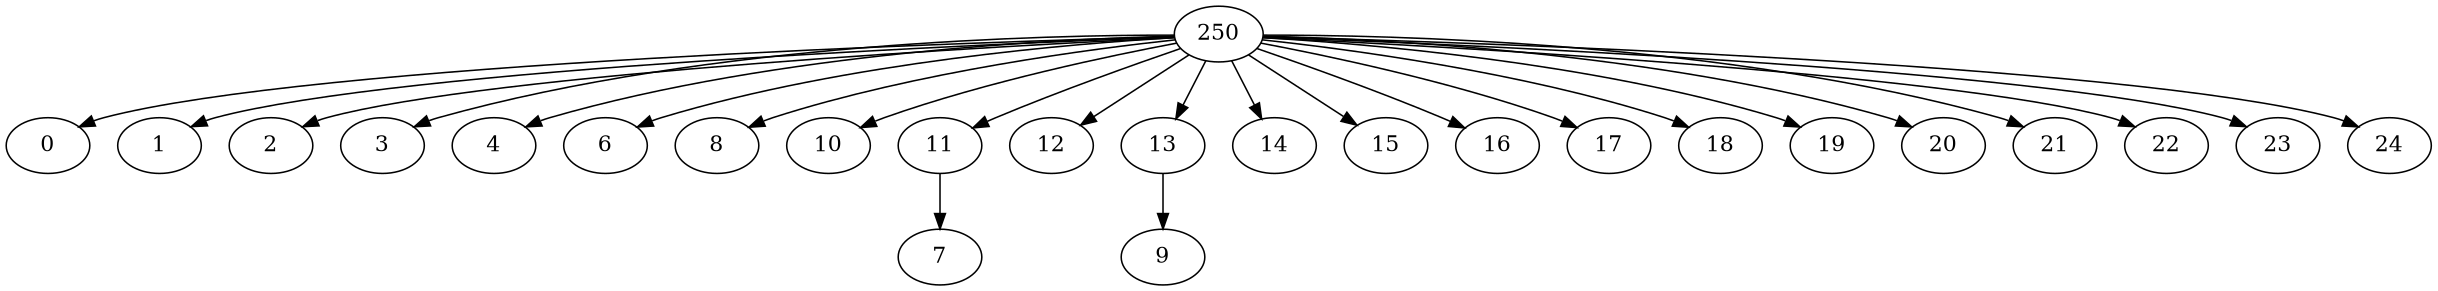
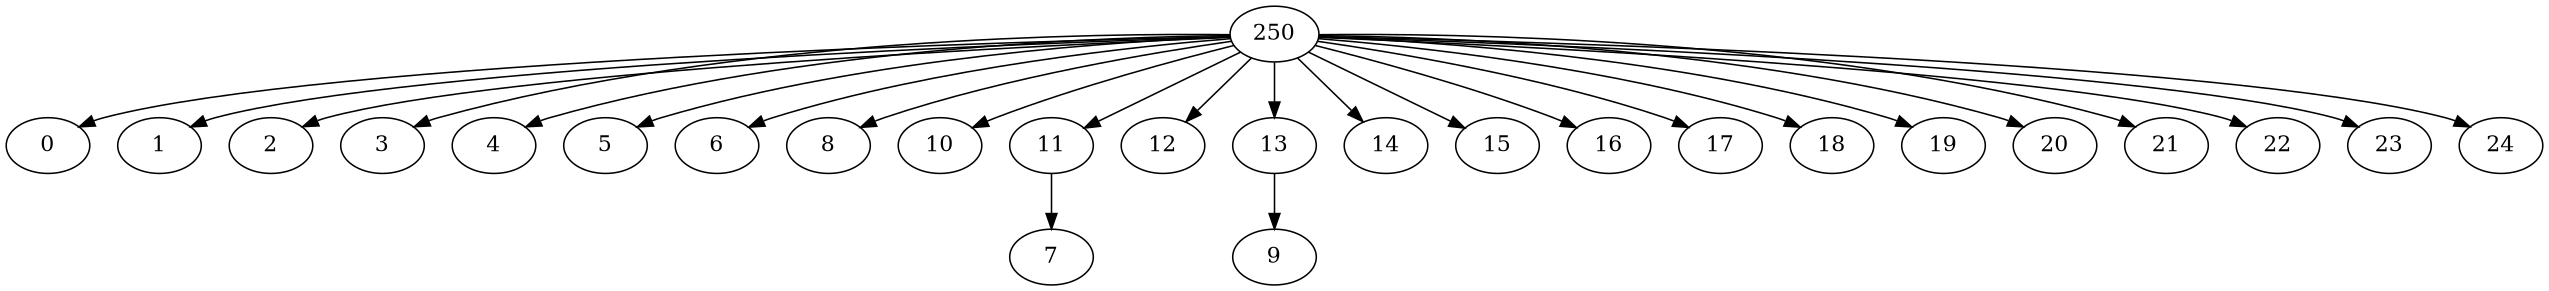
node "5": added
